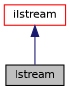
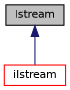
edge "Istream" -> "iIstream": reversed
